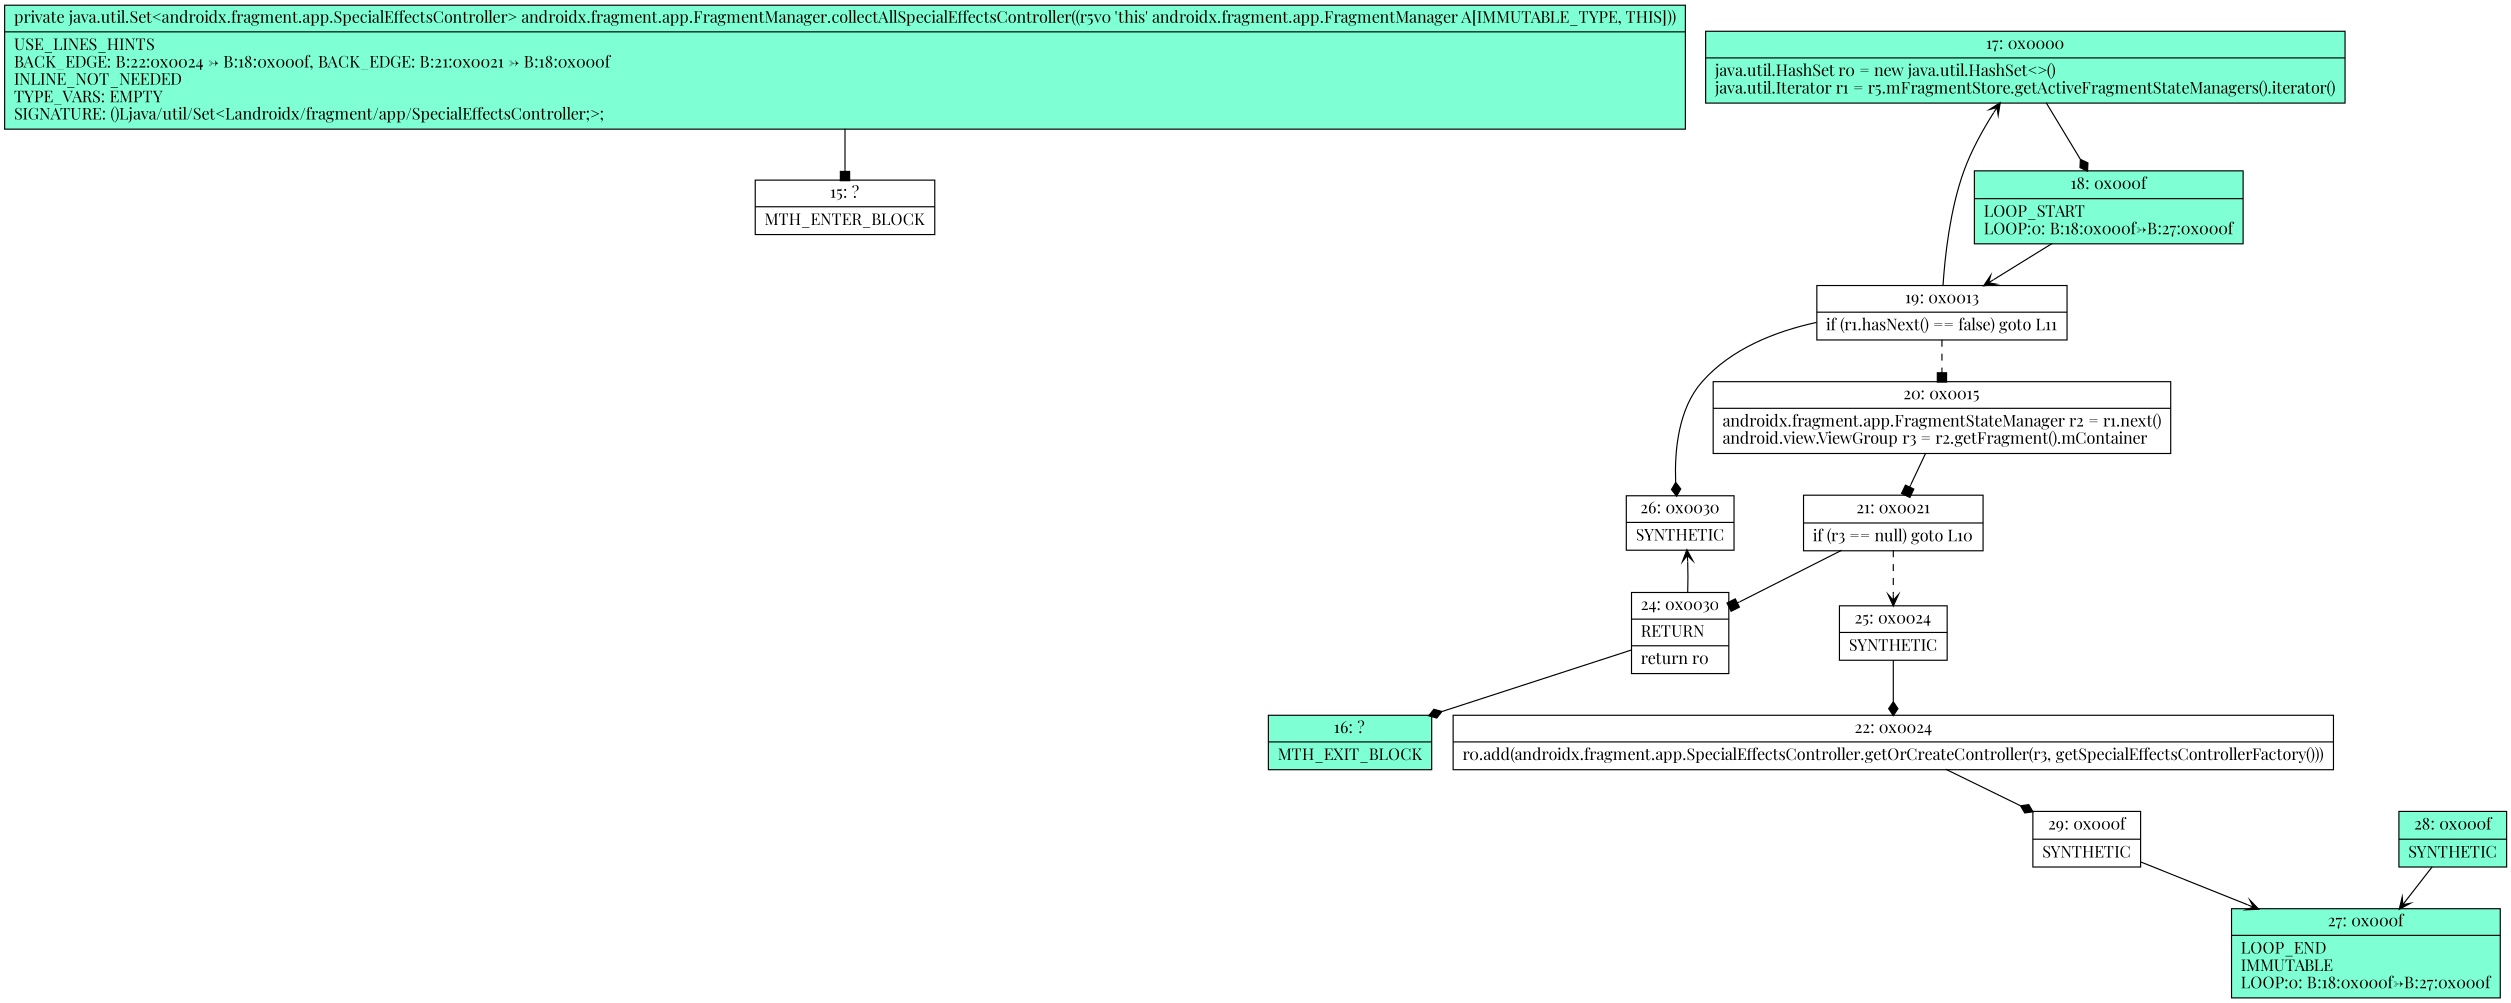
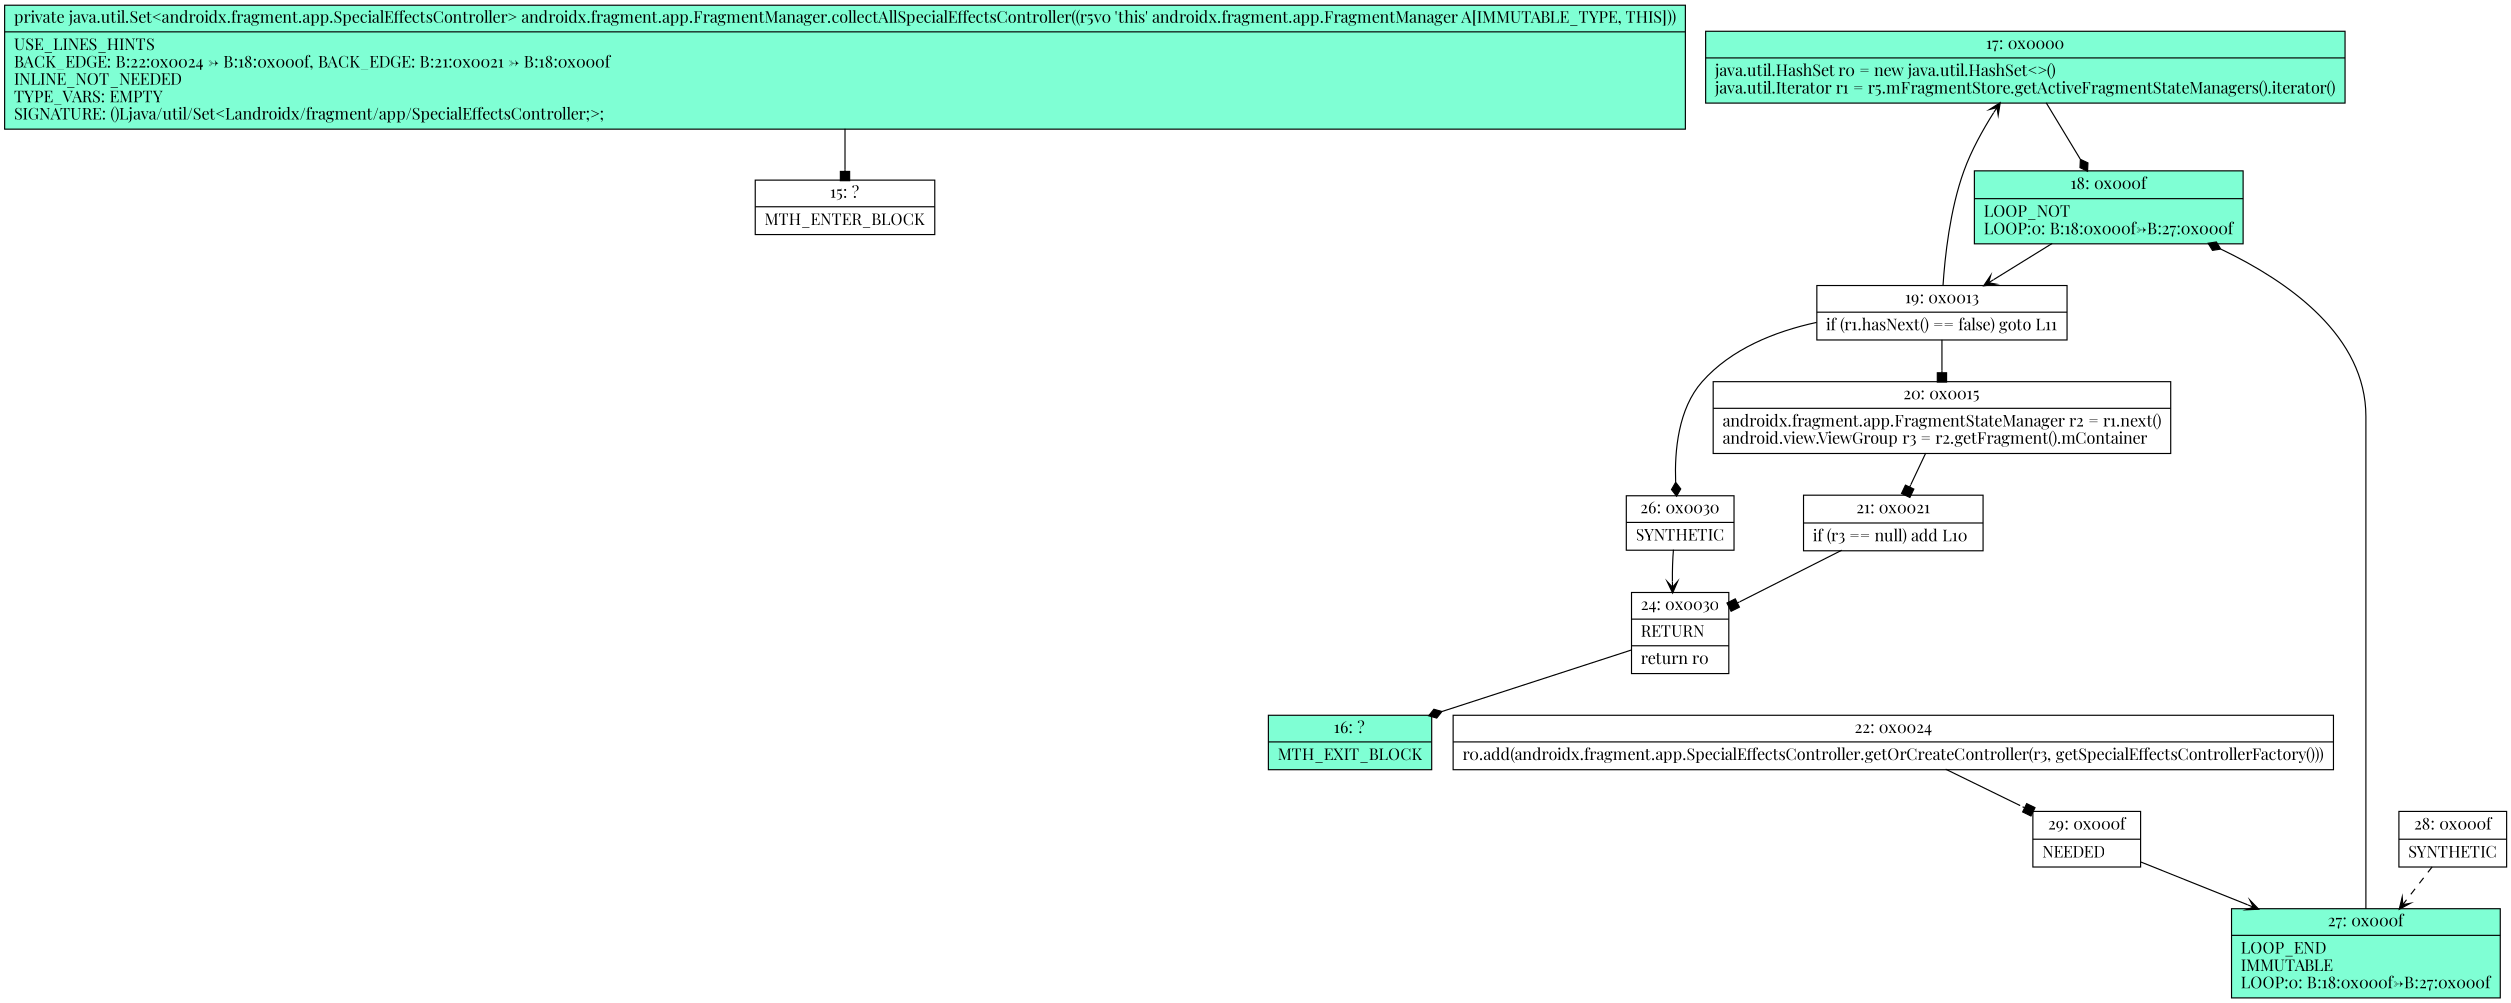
node "18: 0x000f": text "LOOP_START" -> "LOOP_NOT"
edge "19: 0x0013" -> "20: 0x0015": style dashed -> solid
node "21: 0x0021": text "if (r3 == null) goto L10" -> "if (r3 == null) add L10"
edge "27: 0x000f" -> "18: 0x000f": added
edge "24: 0x0030" -> "26: 0x0030": reversed
node "25: 0x0024": removed
edge "22: 0x0024" -> "29: 0x000f": arrowhead diamond -> box
node "28: 0x000f": fillcolor aquamarine -> white
node "29: 0x000f": text "SYNTHETIC" -> "NEEDED"
edge "28: 0x000f" -> "27: 0x000f": style solid -> dashed
